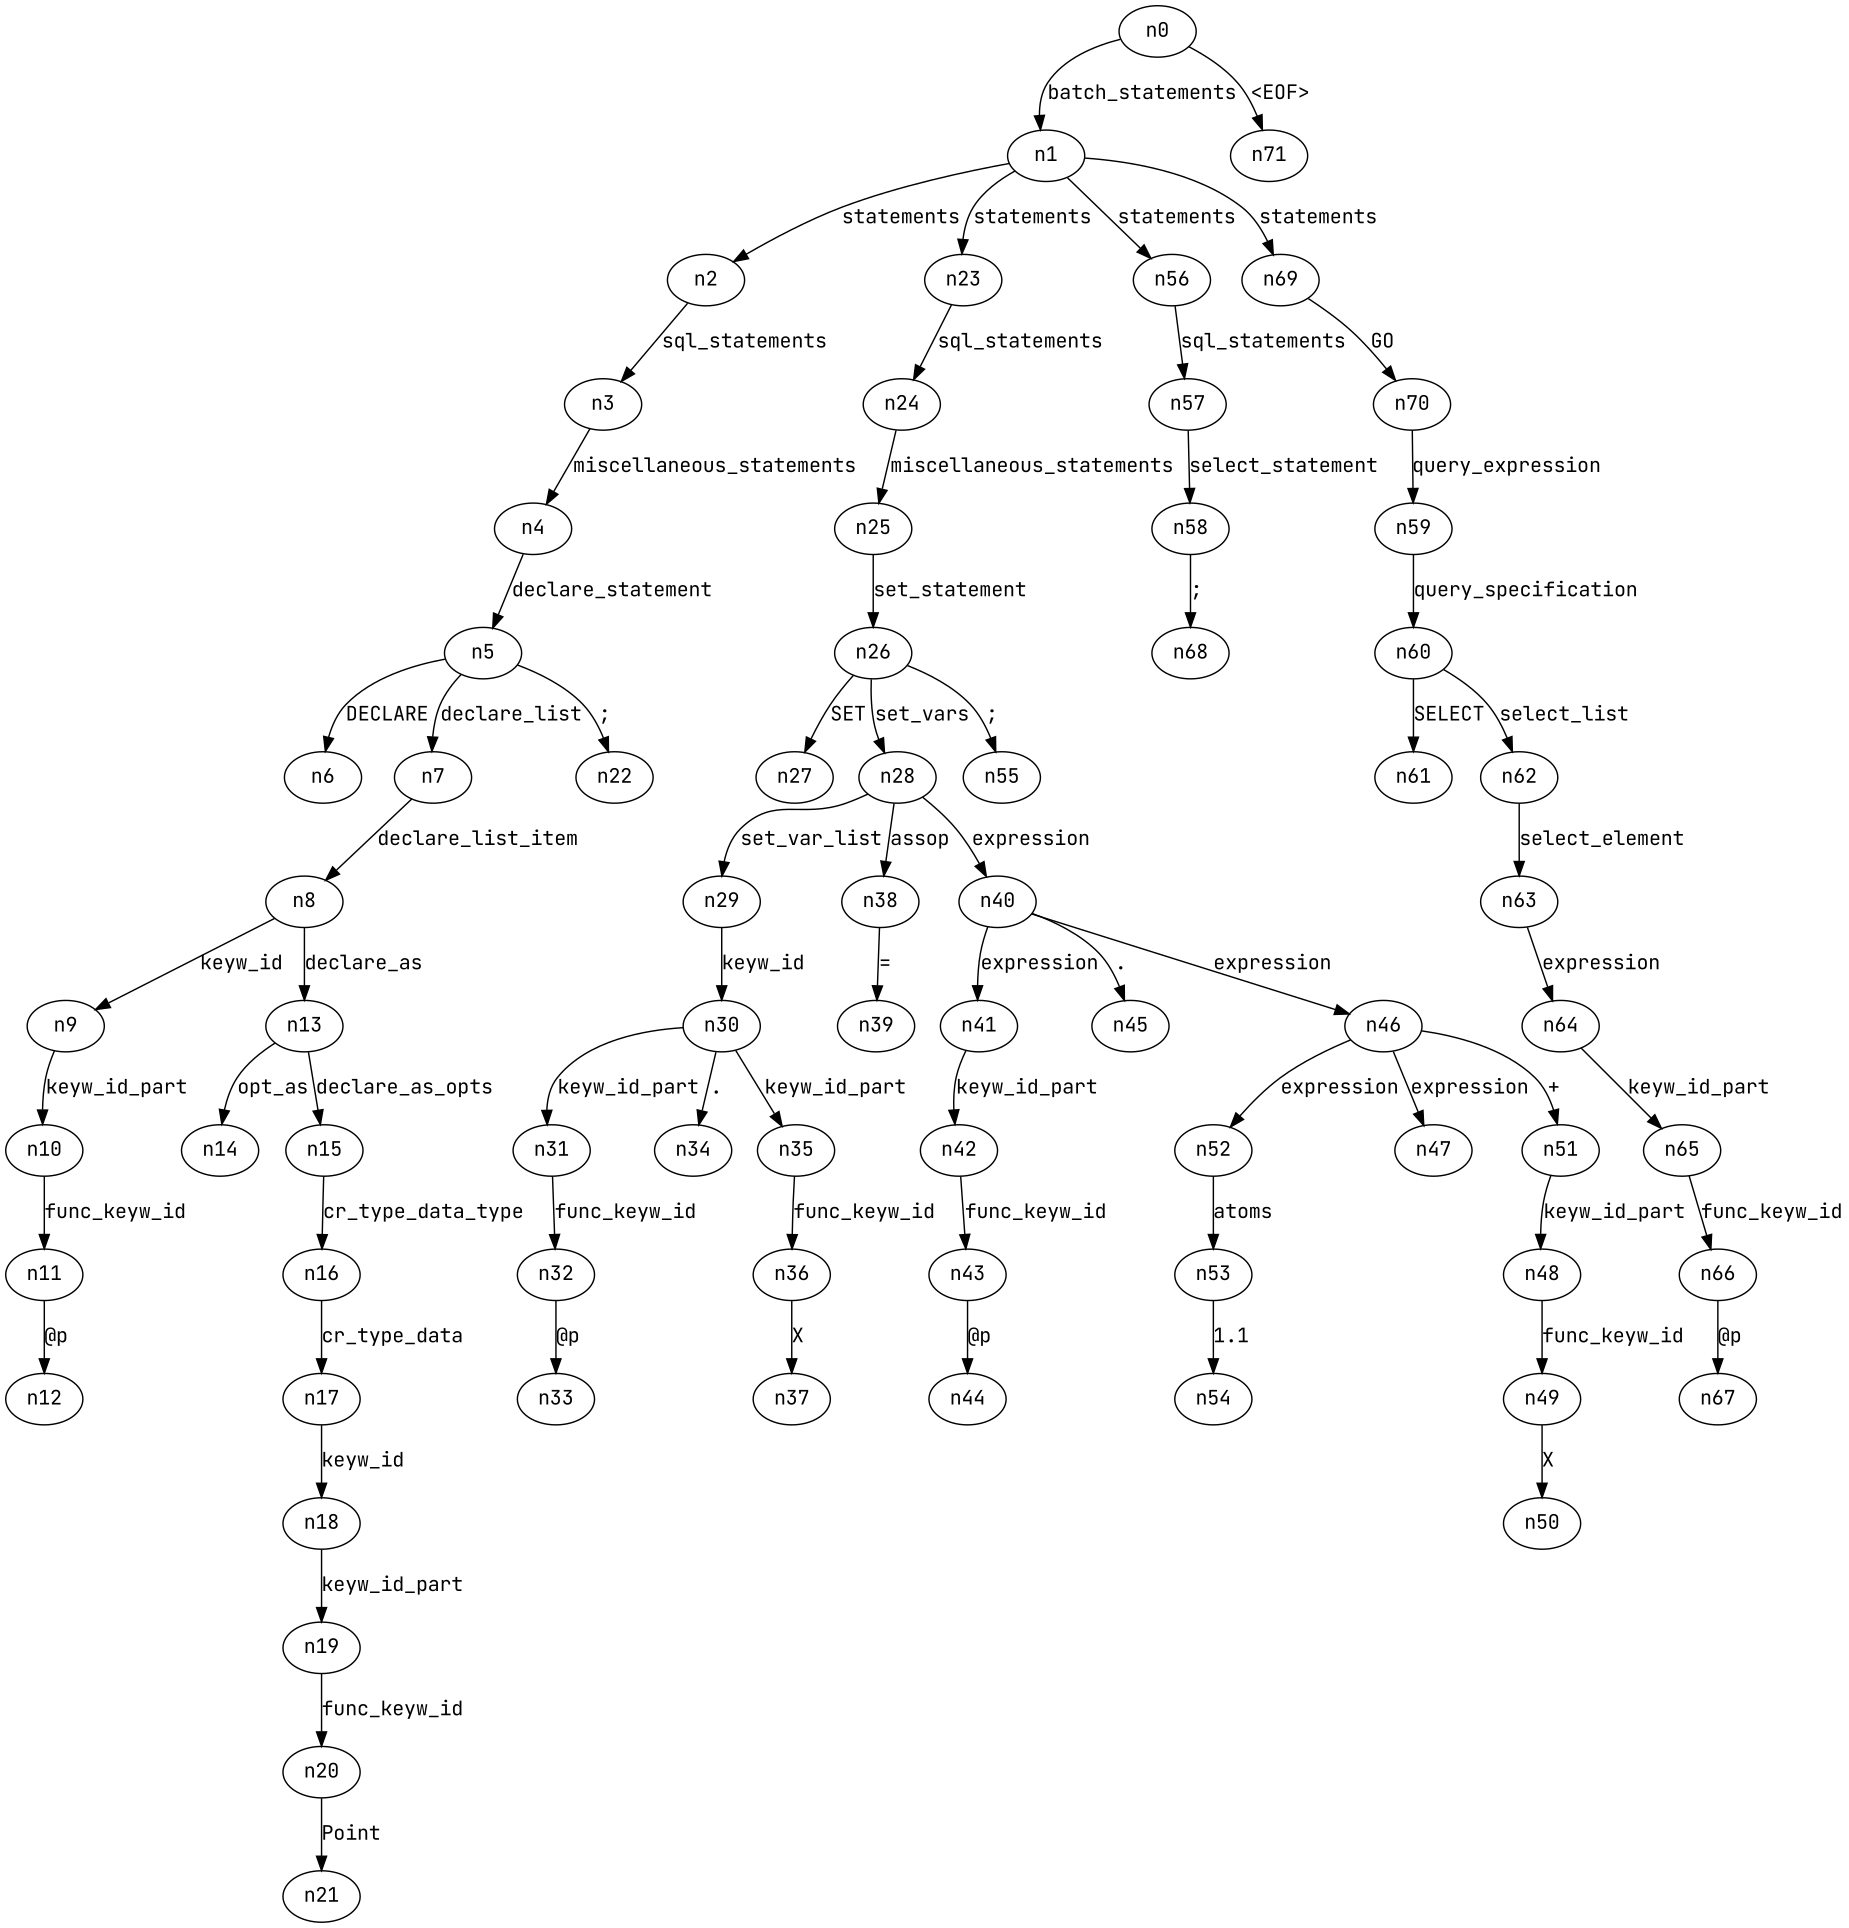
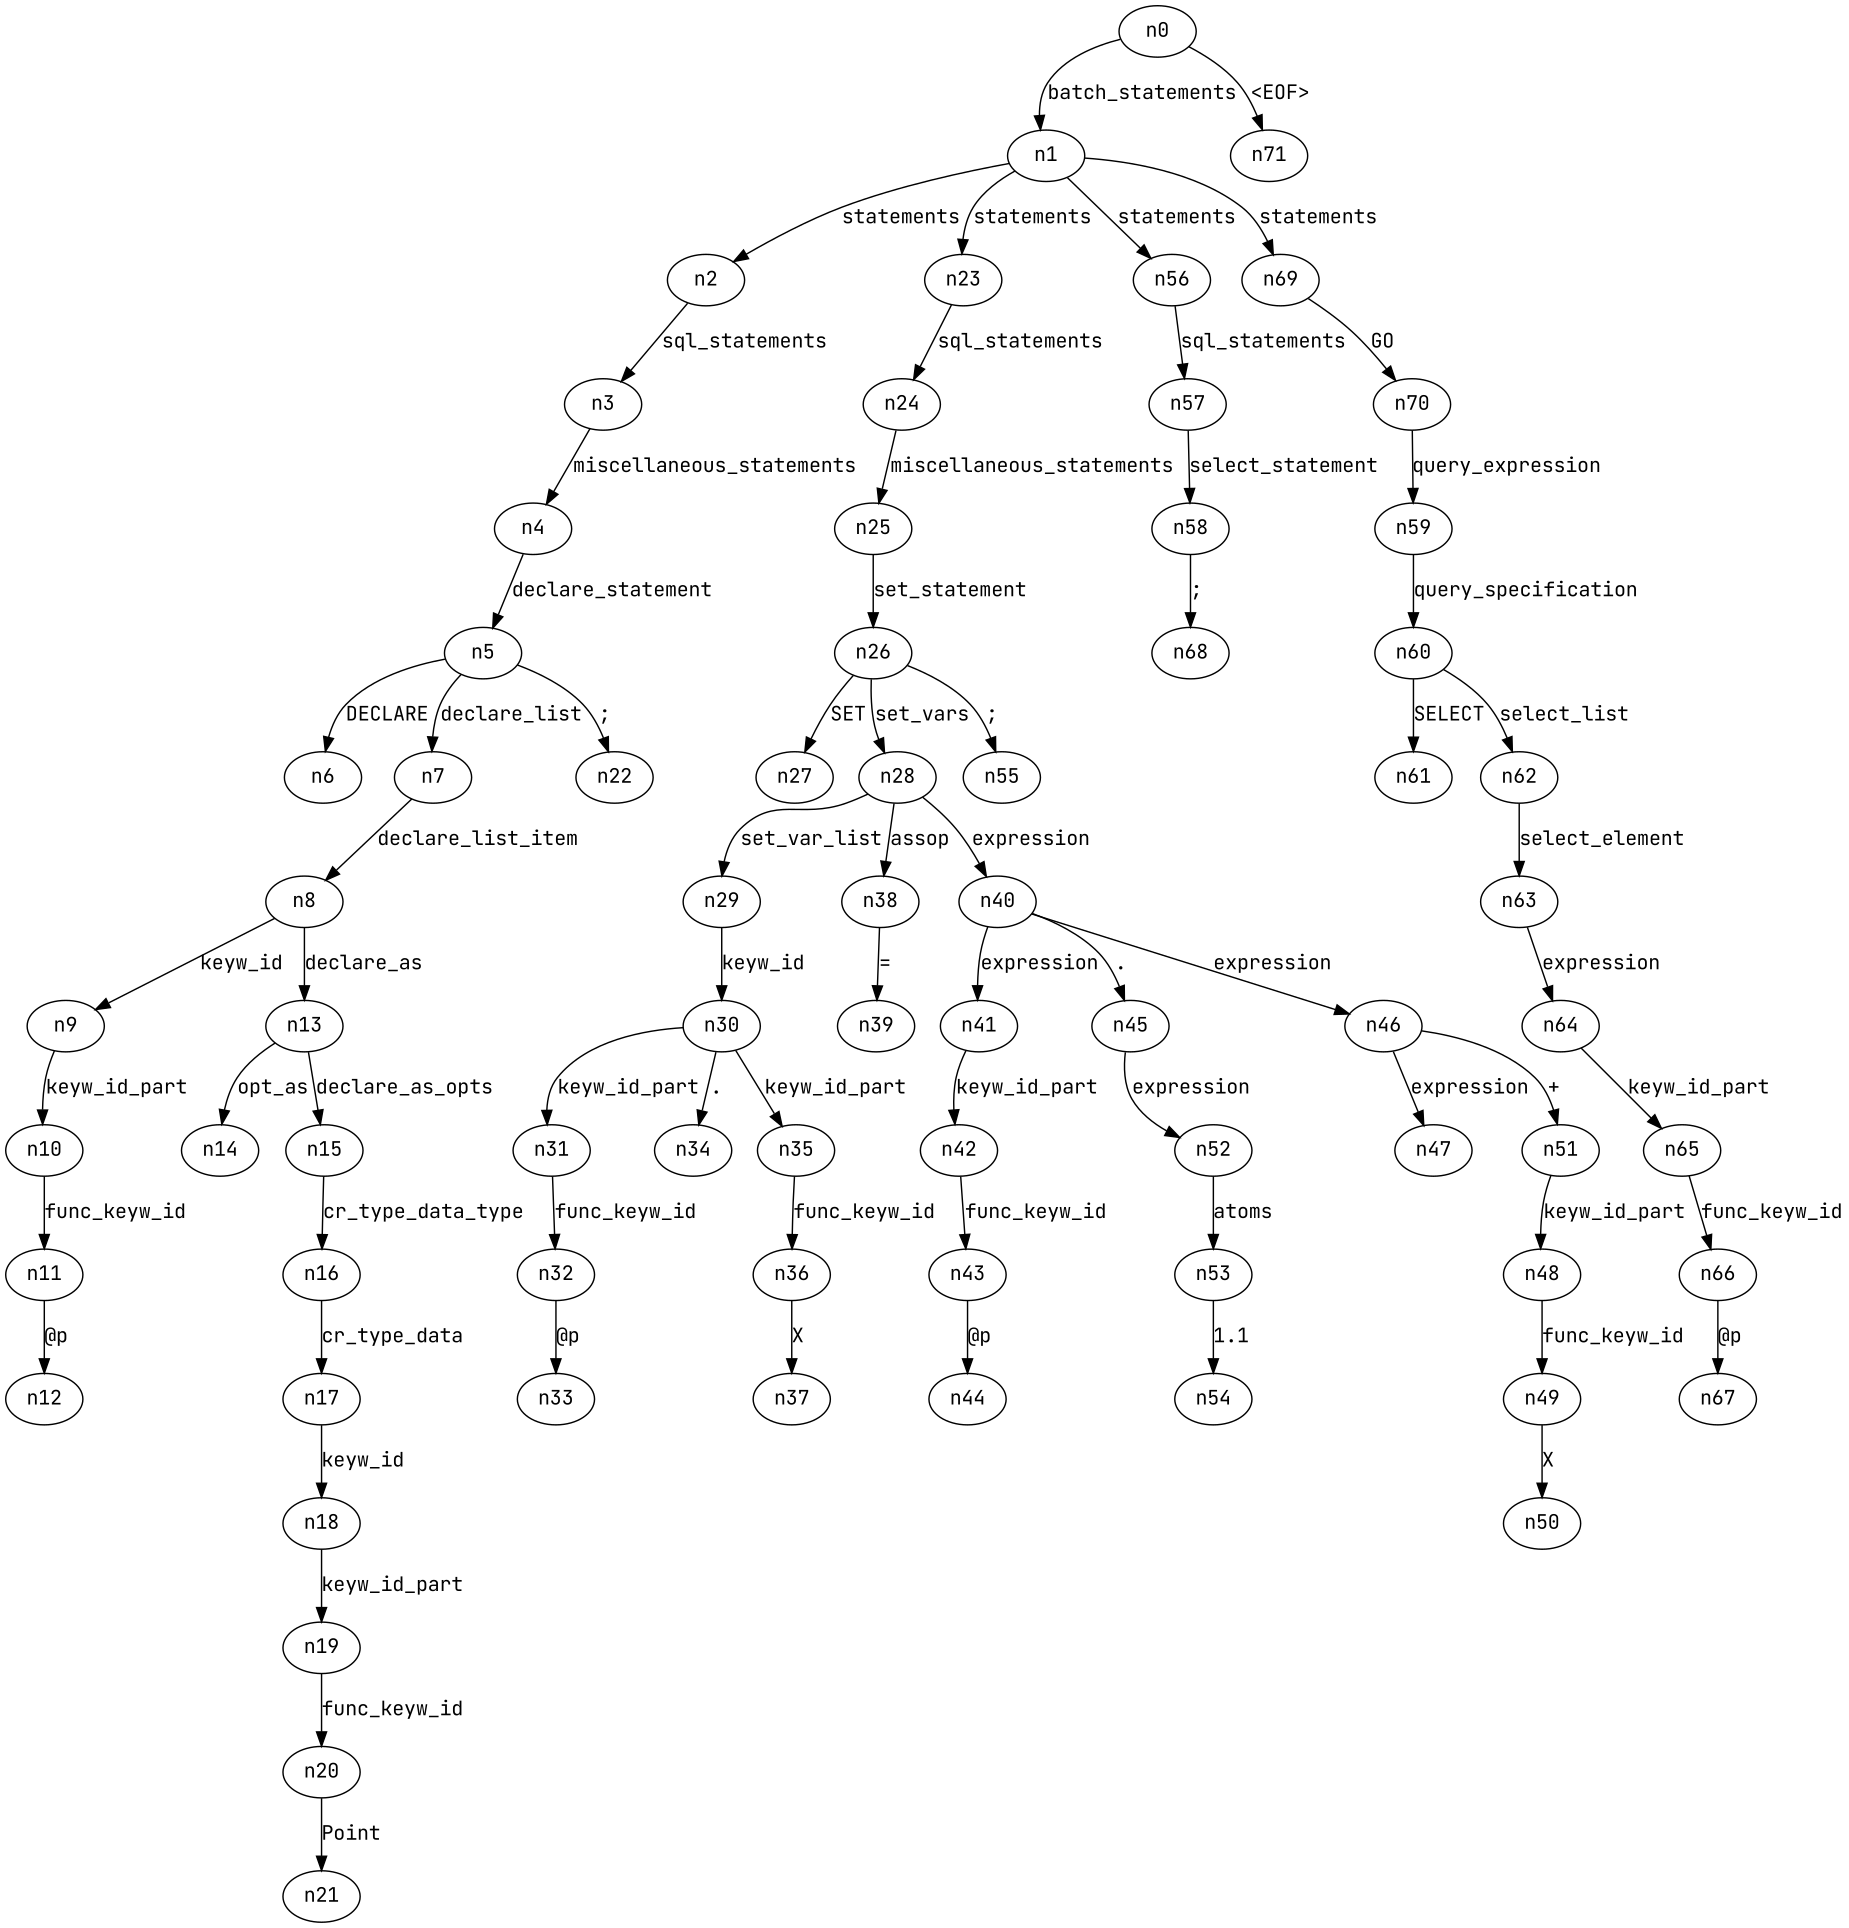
edge "n46" -> "n52": now "n45" -> "n52"
